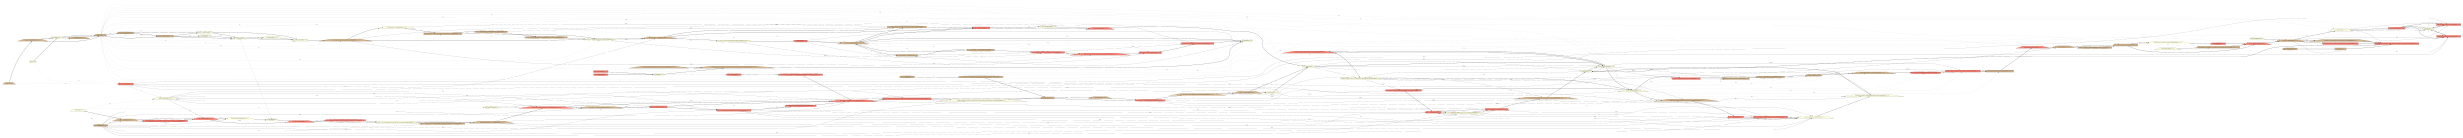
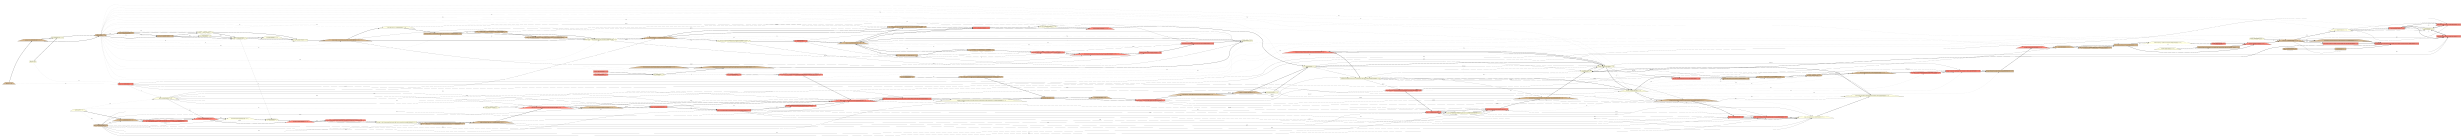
node "return@@@3@@@['1', '0', '0']": removed
